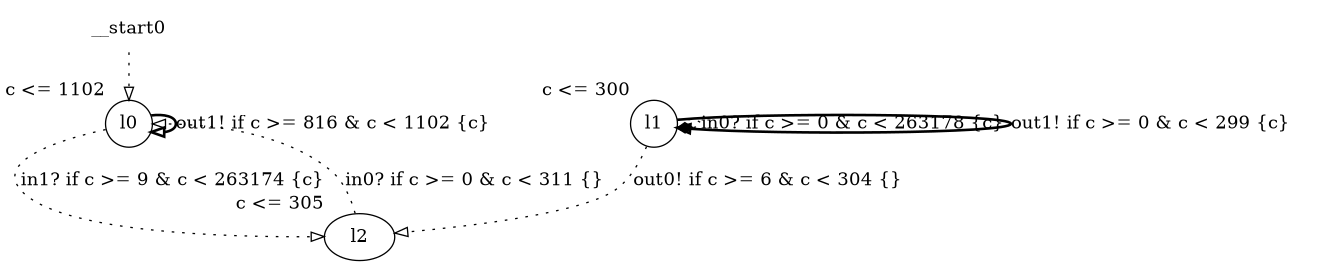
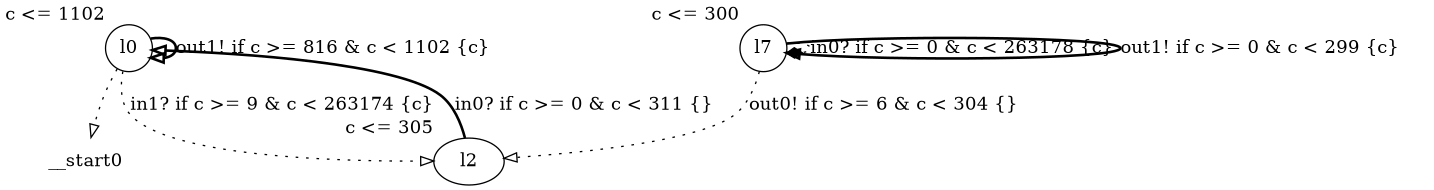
edge "__start0" -> "l0 c <= 1102": reversed
node "l1 c <= 300": label "l1 c <= 300" -> "l7 c <= 300"
edge "l2 c <= 305" -> "l0 c <= 1102": style dotted -> bold
